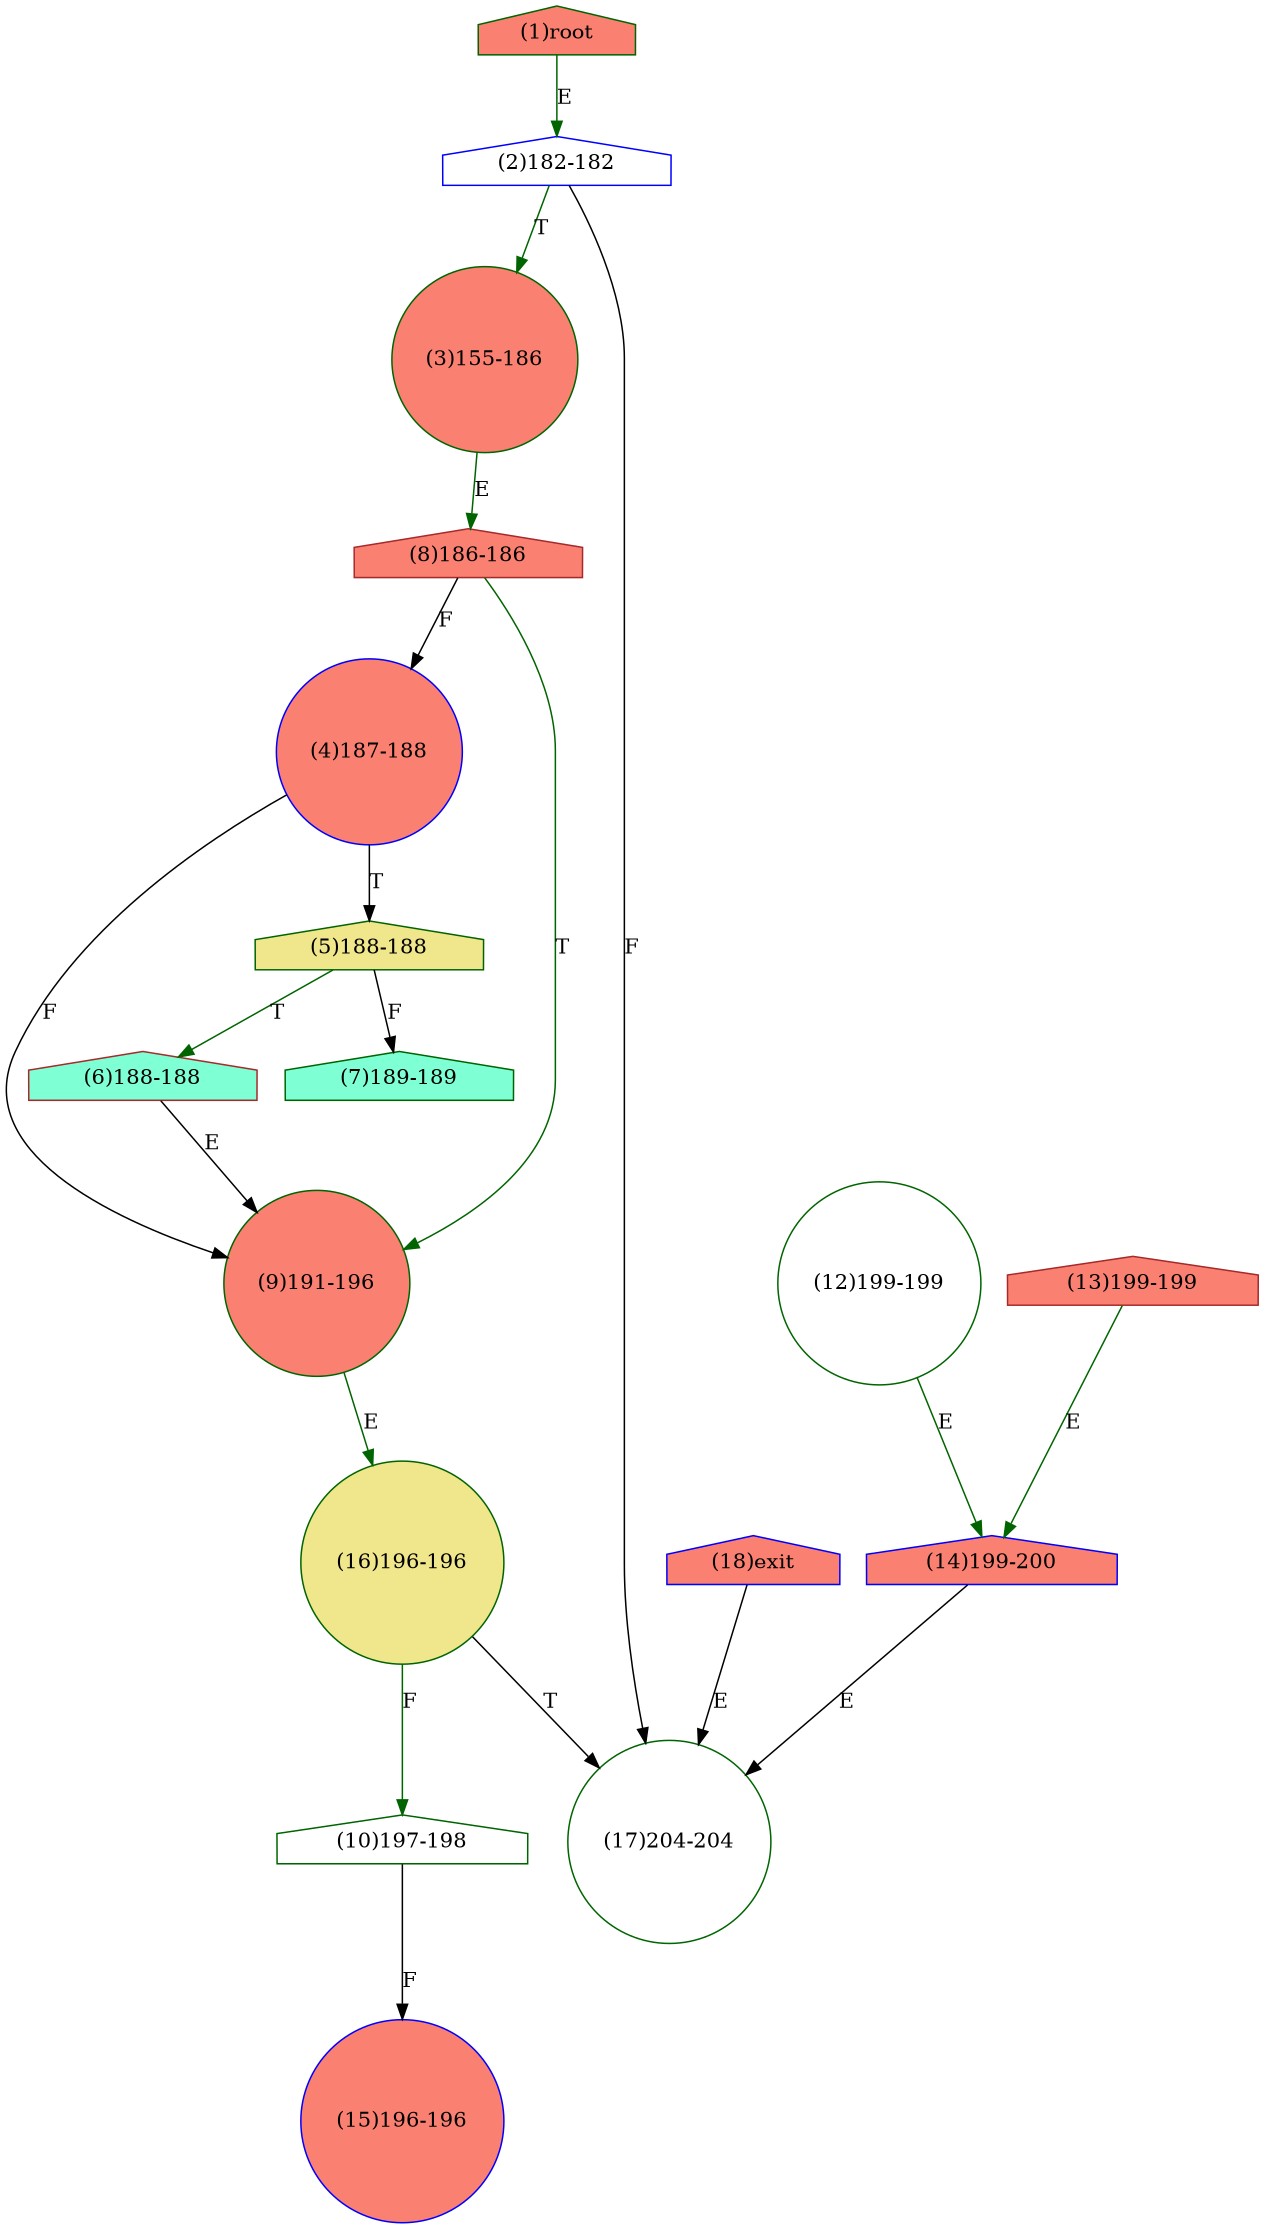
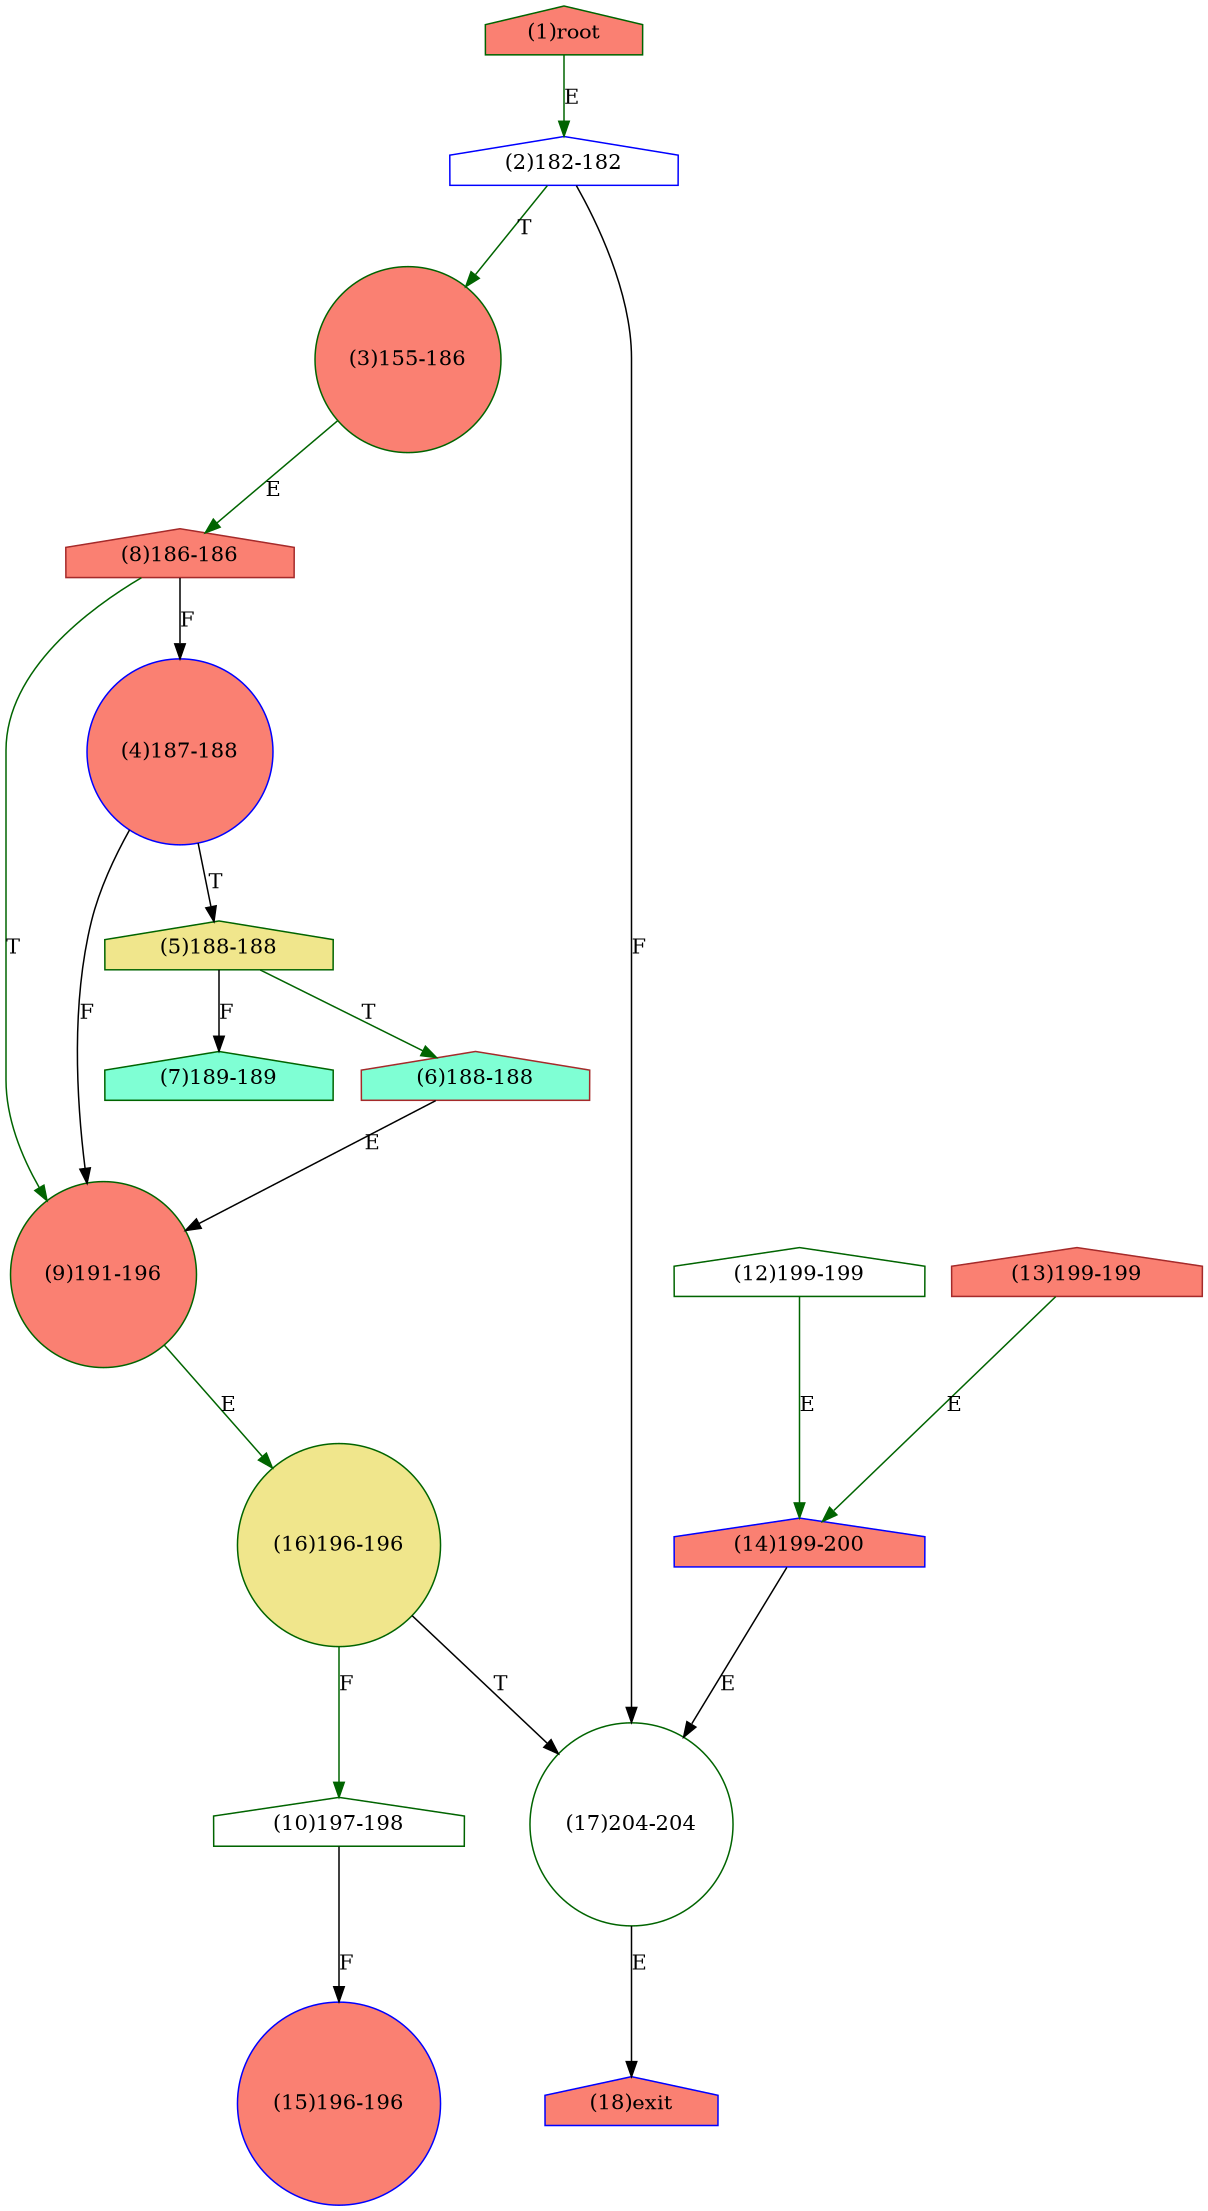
node "(12)199-199": shape circle -> house
edge "(18)exit" -> "(17)204-204": reversed
